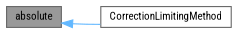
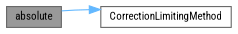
edge "CorrectionLimitingMethod" -> "absolute": reversed
